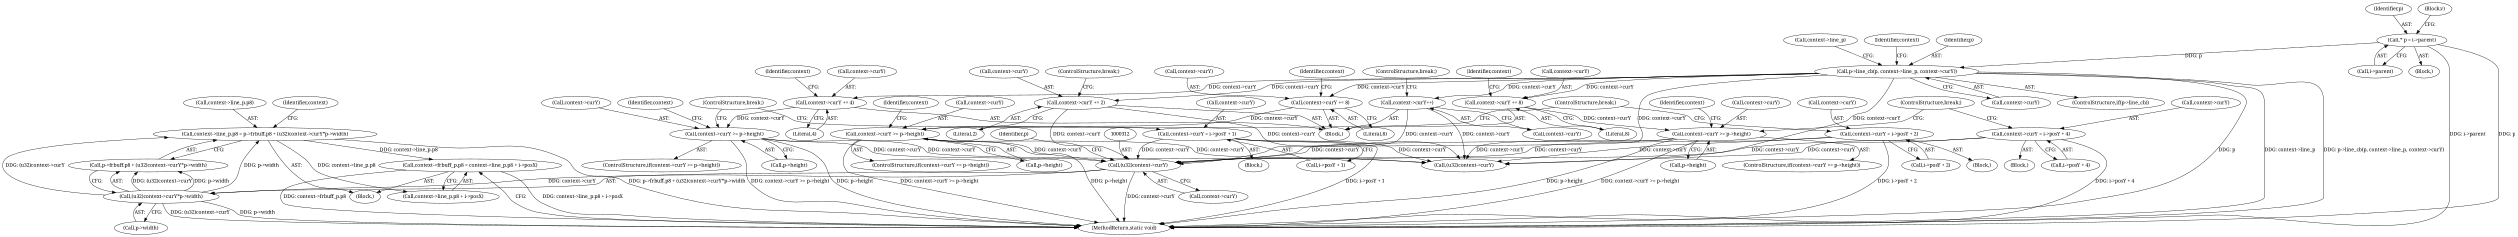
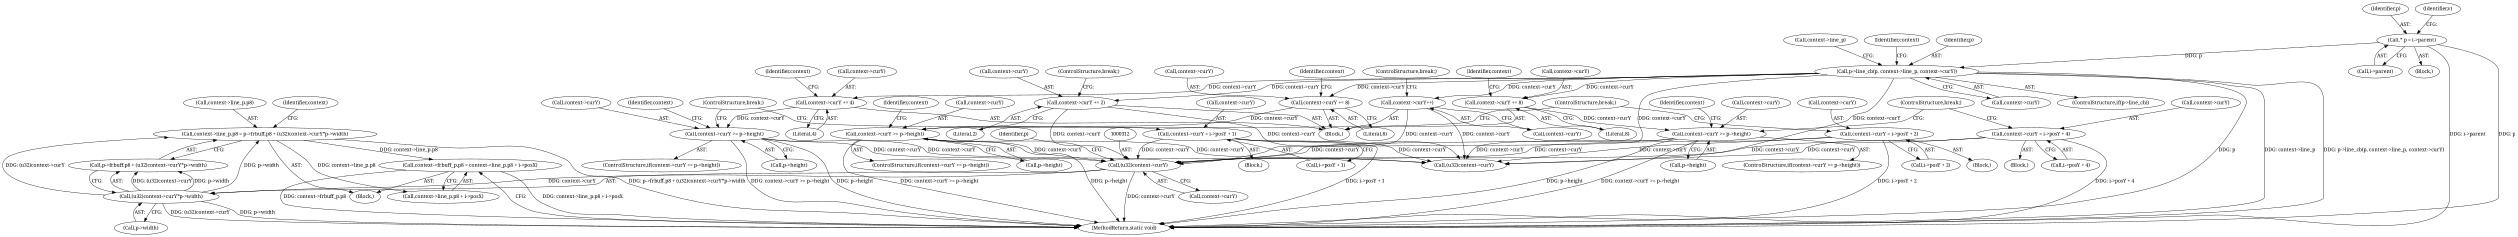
node "(Block,v)": label "(Block,v)" -> "(Identifier,v)"
